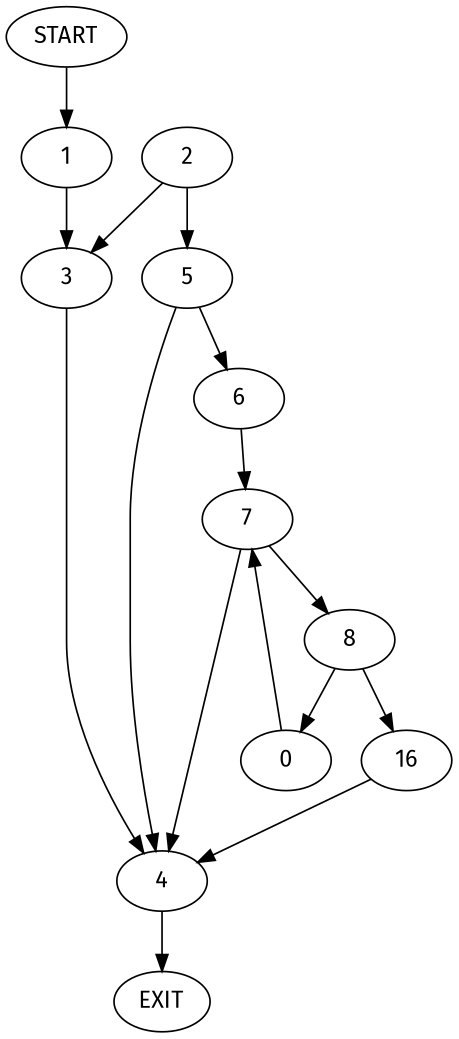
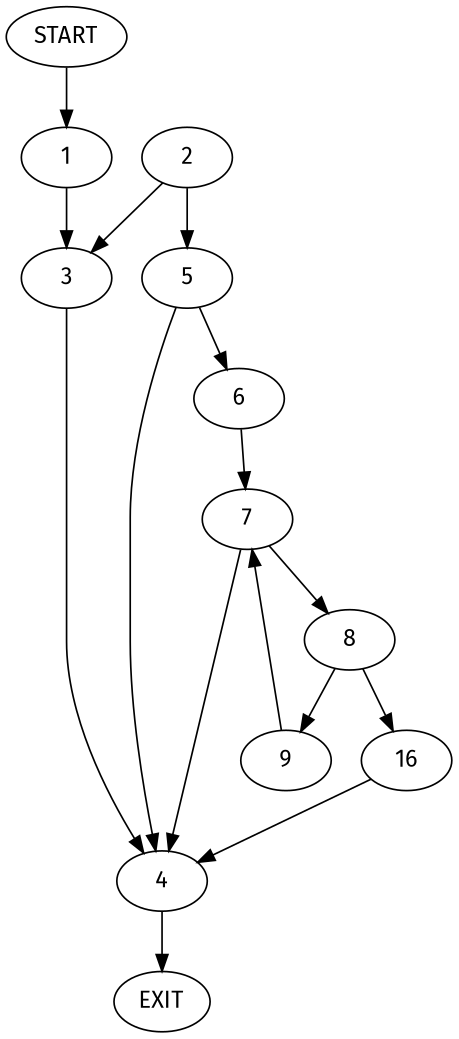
node "0": label "0" -> "9"
